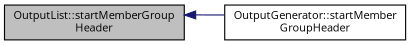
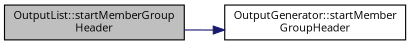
edge "OutputGenerator::startMember GroupHeader" -> "OutputList::startMemberGroup Header": reversed
